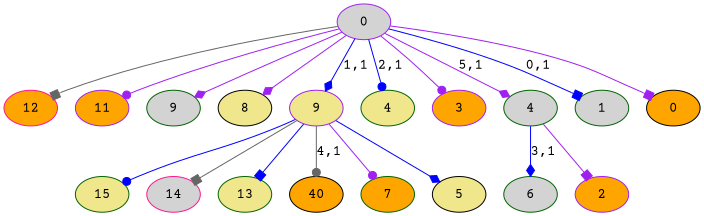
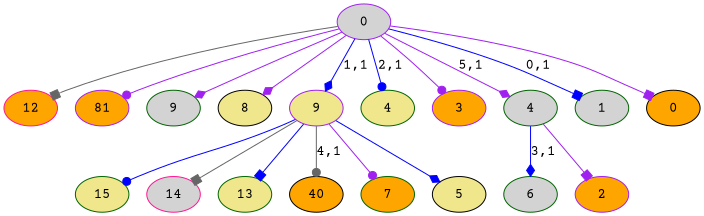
node "11": label "11" -> "81"
